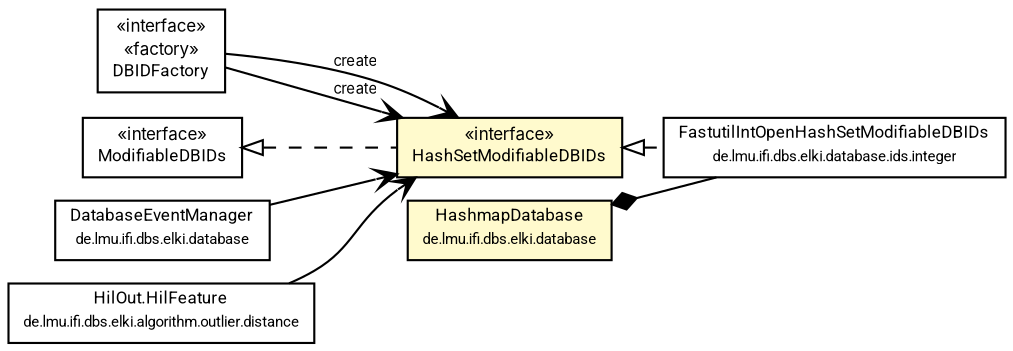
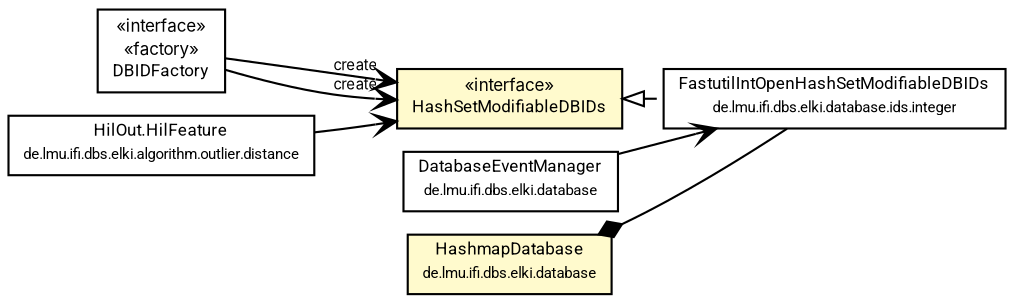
node "ModifiableDBIDs": removed
edge "DatabaseEventManager" -> "HashSetModifiableDBIDs": now "DatabaseEventManager" -> "FastutilIntOpenHashSetModifiableDBIDs"
